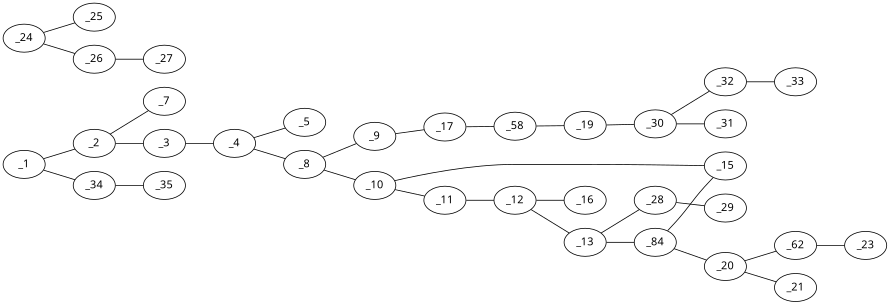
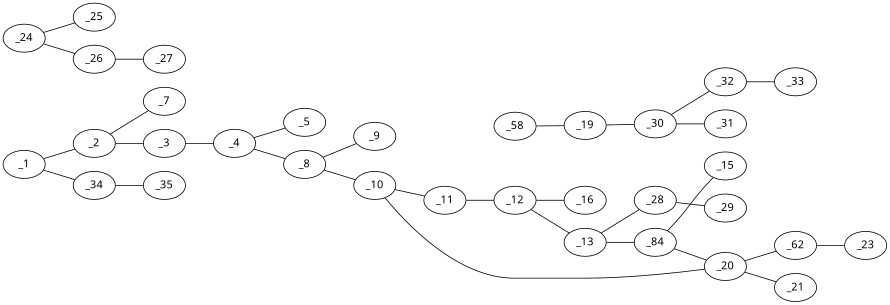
node "_17": removed
edge "_15" -- "_10": now "_20" -- "_10"
